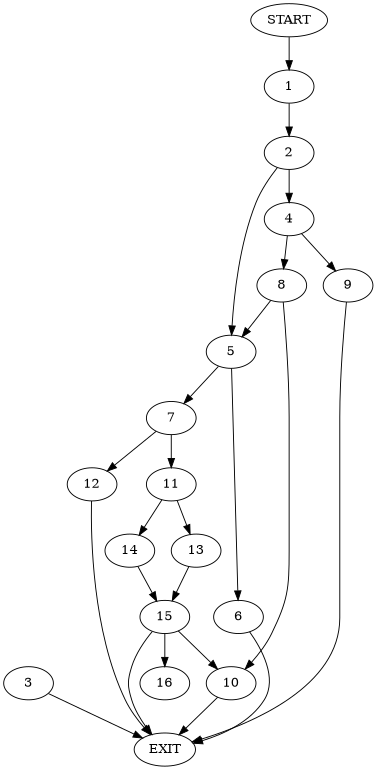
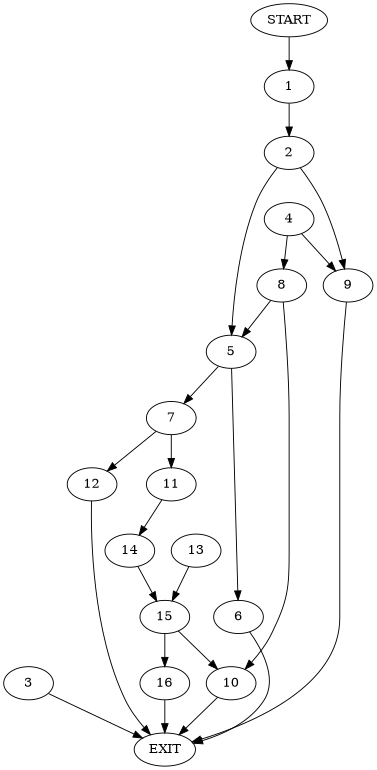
edge "2" -> "4": now "2" -> "9"
edge "11" -> "13": removed
edge "15" -> "EXIT": now "16" -> "EXIT"
